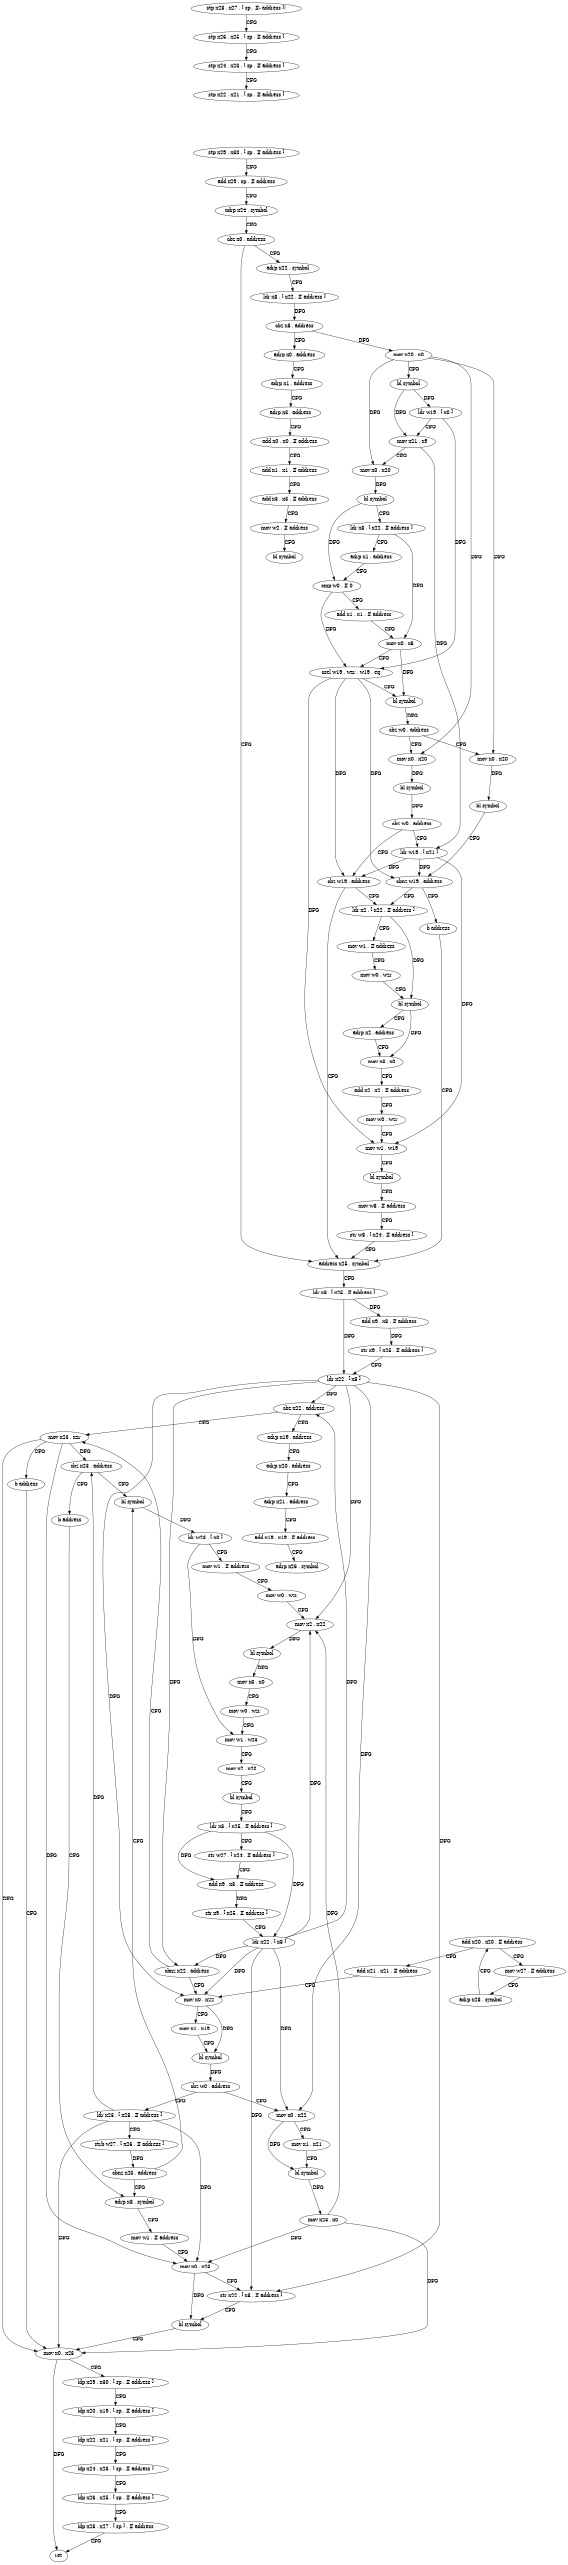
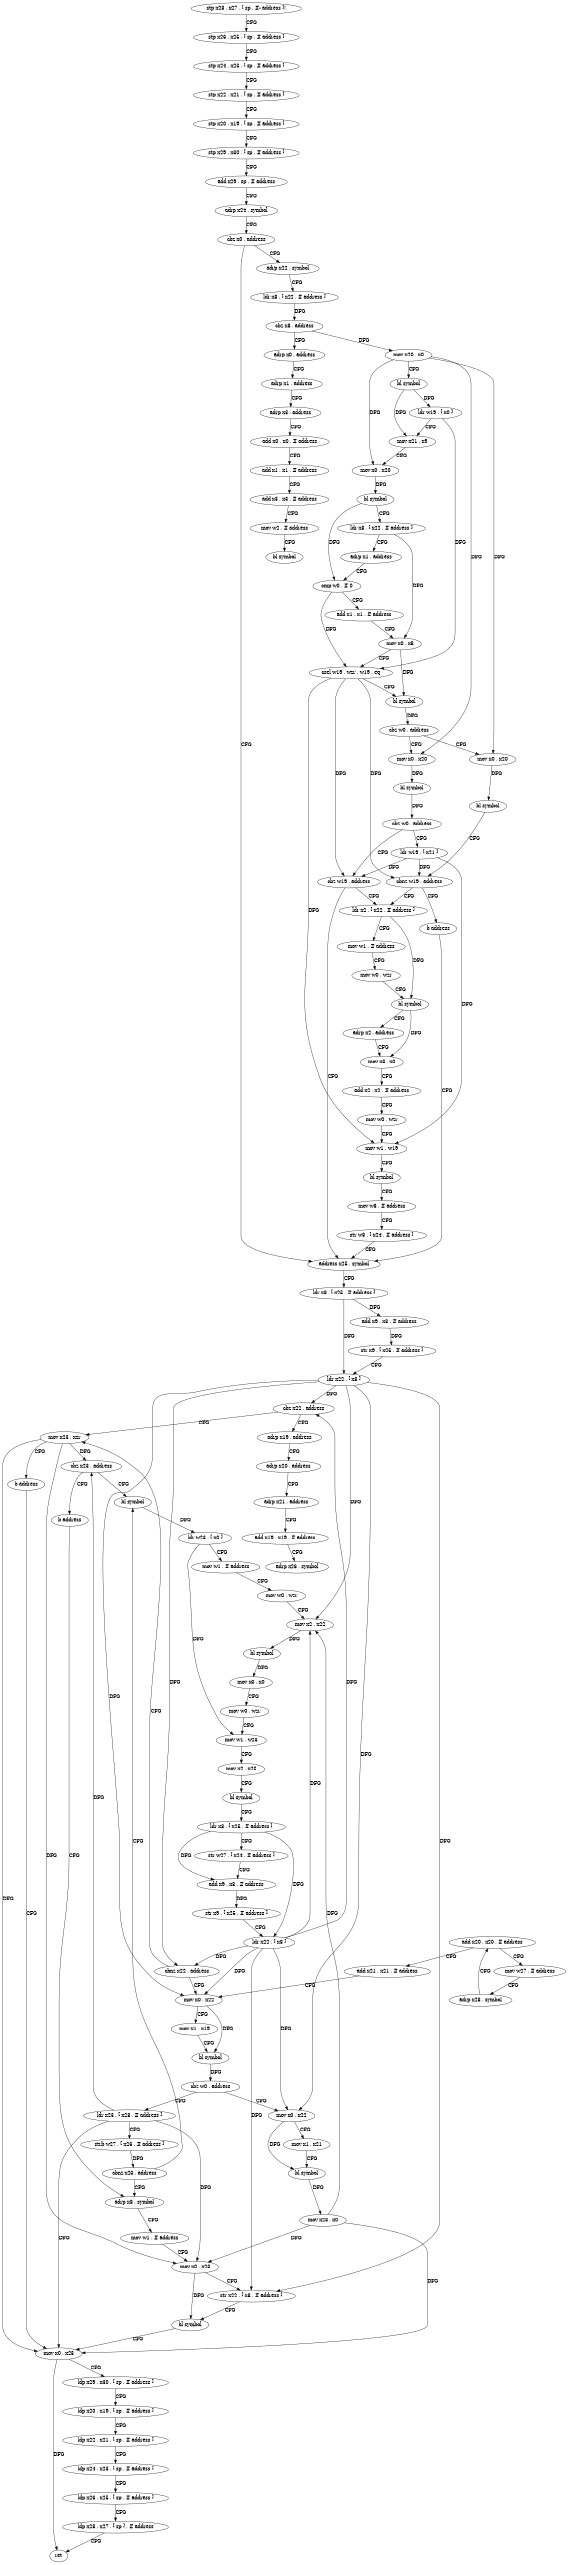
node "stp x20 , x19 , [ sp , # address ]": added
edge "mov x21 , x9" -> "ldr w19 , [ x21 ]": removed, label "DFG"
